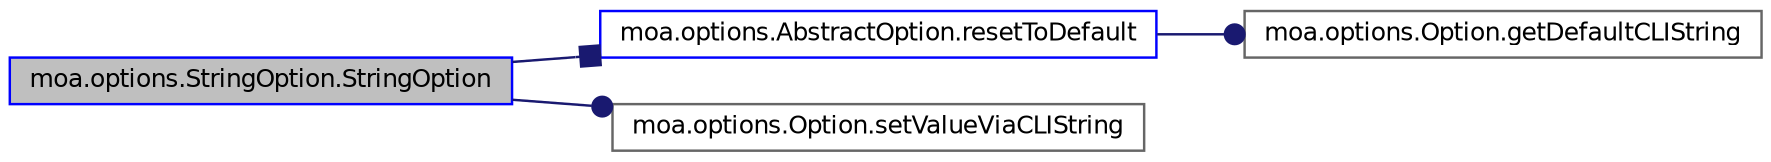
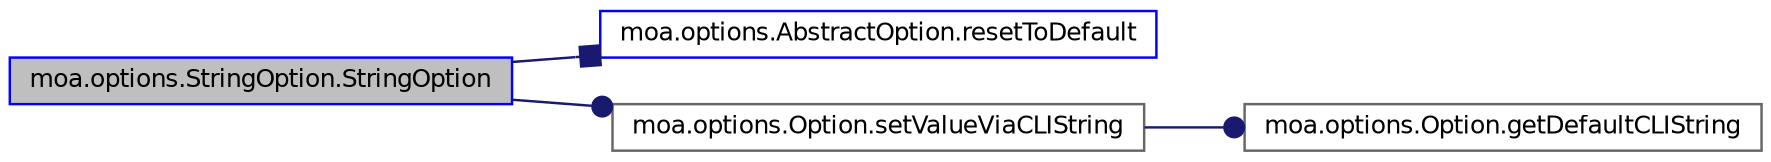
edge "moa.options.AbstractOption.resetToDefault" -> "moa.options.Option.getDefaultCLIString": now "moa.options.Option.setValueViaCLIString" -> "moa.options.Option.getDefaultCLIString"
